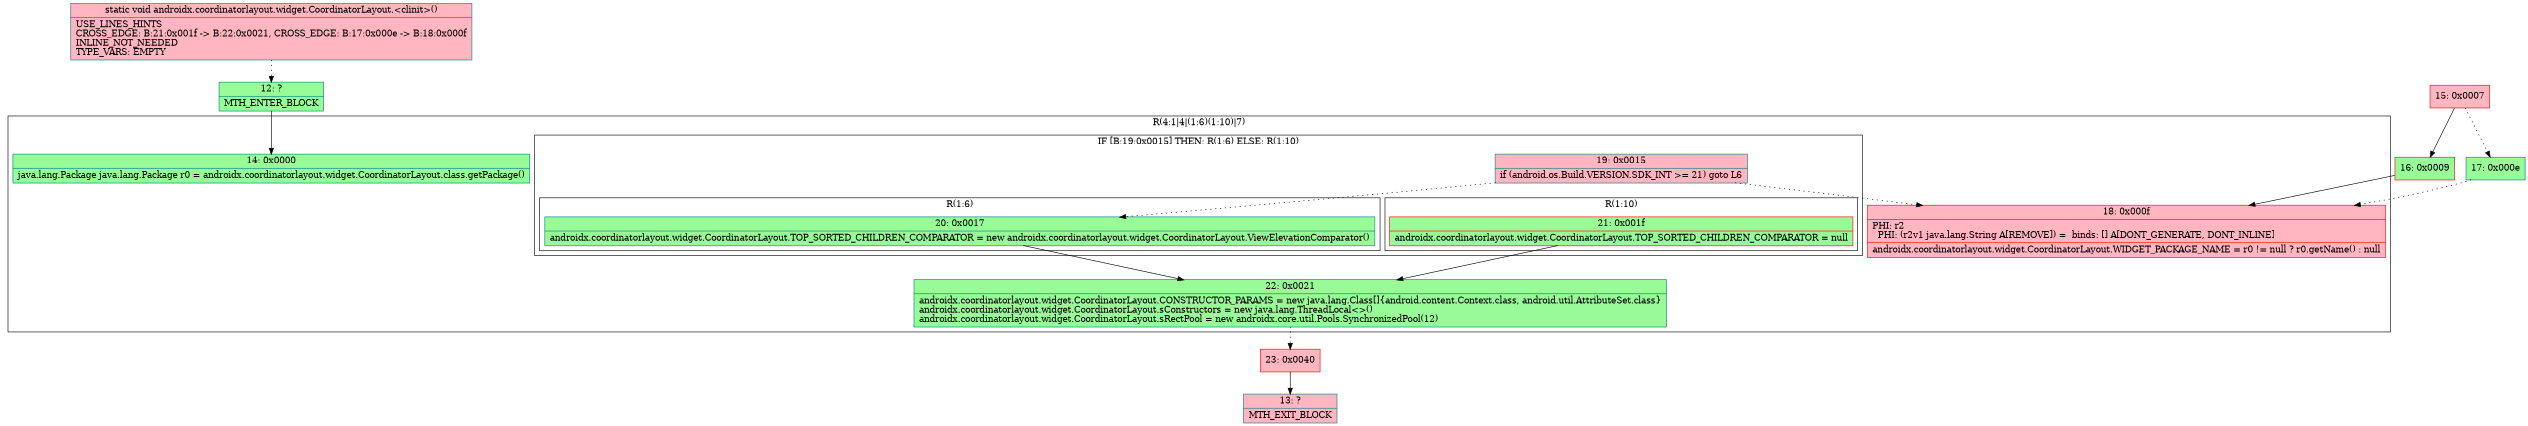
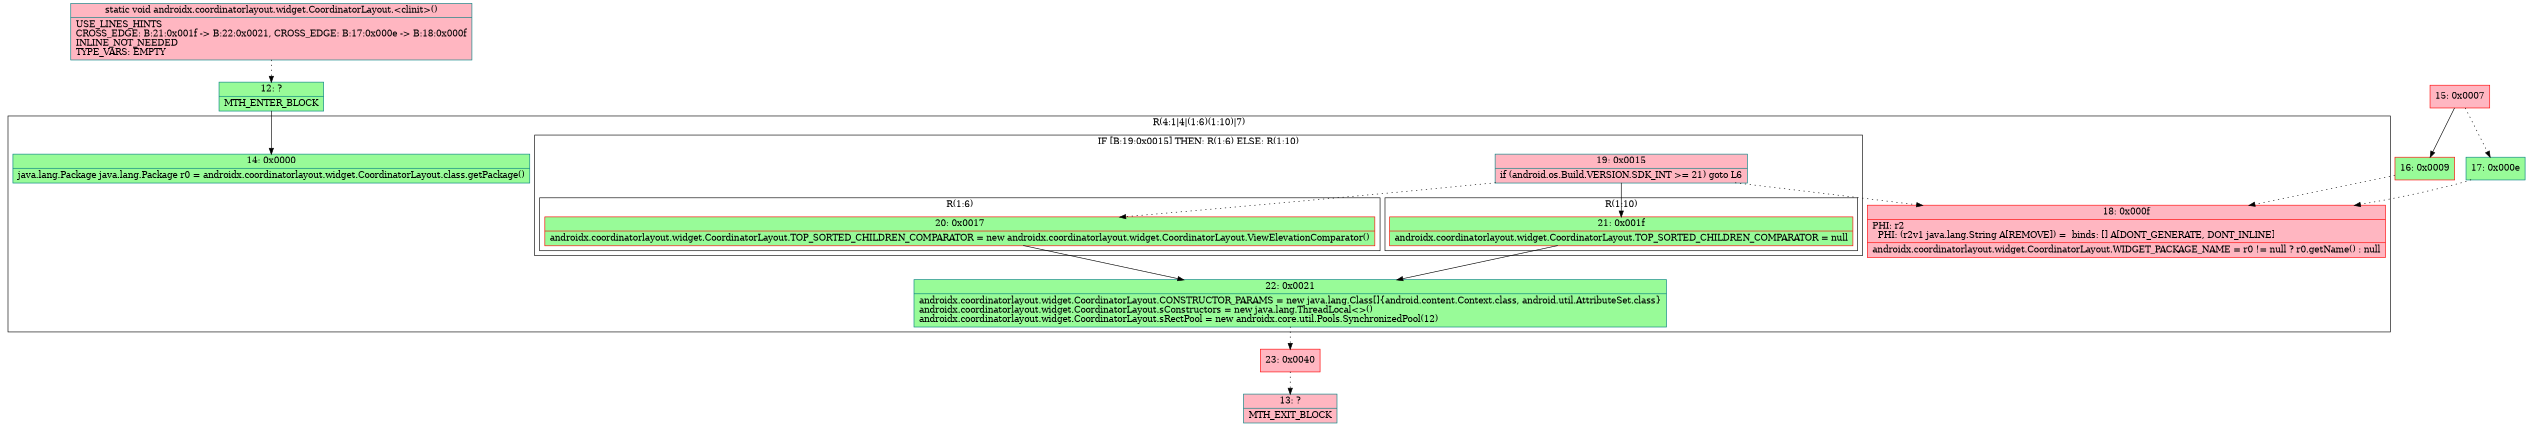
edge "16: 0x0009" -> "18: 0x000f": style solid -> dotted
edge "19: 0x0015" -> "21: 0x001f": added
node "20: 0x0017": color teal -> red
edge "23: 0x0040" -> "13: ?": style solid -> dotted
